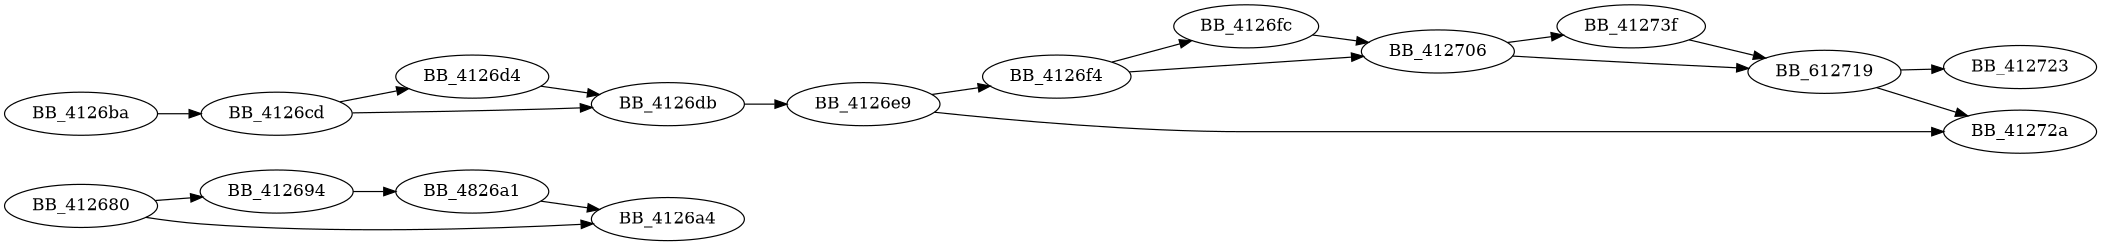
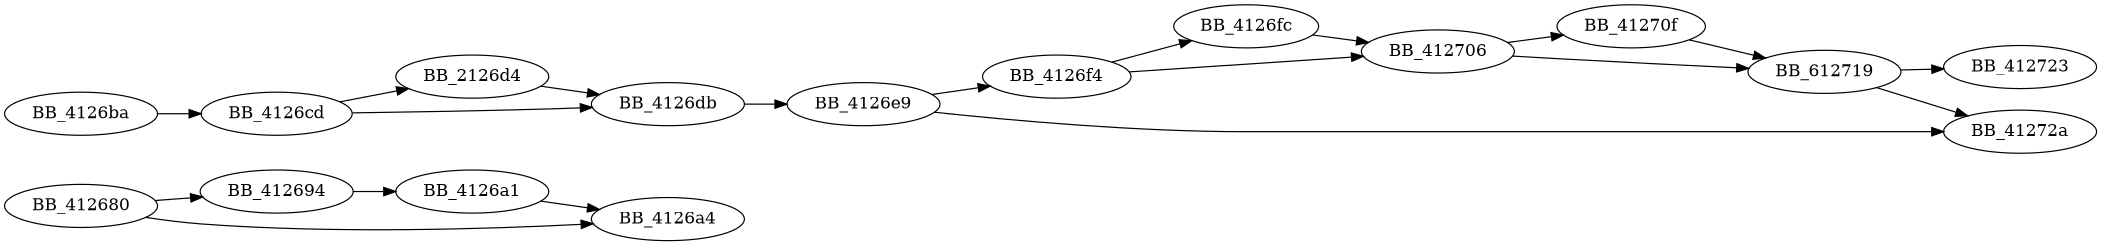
node "BB_41273f": label "BB_41273f" -> "BB_41270f"
node "BB_4126d4": label "BB_4126d4" -> "BB_2126d4"
node "BB_4826a1": label "BB_4826a1" -> "BB_4126a1"
